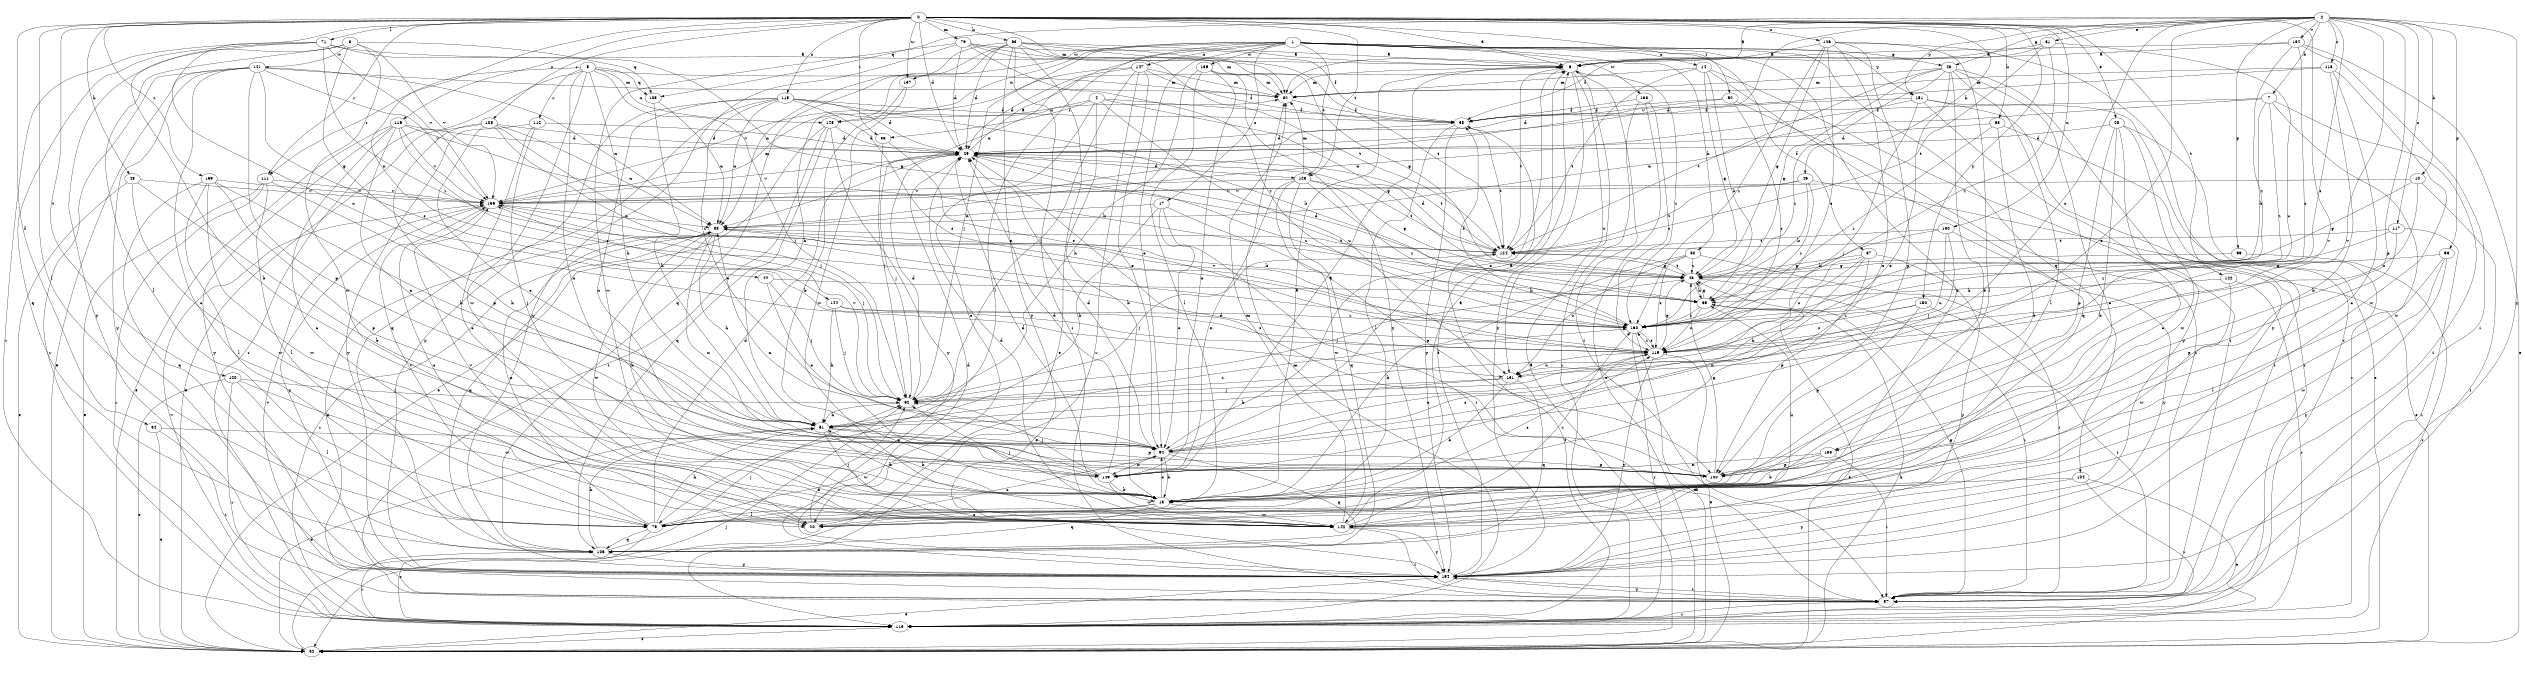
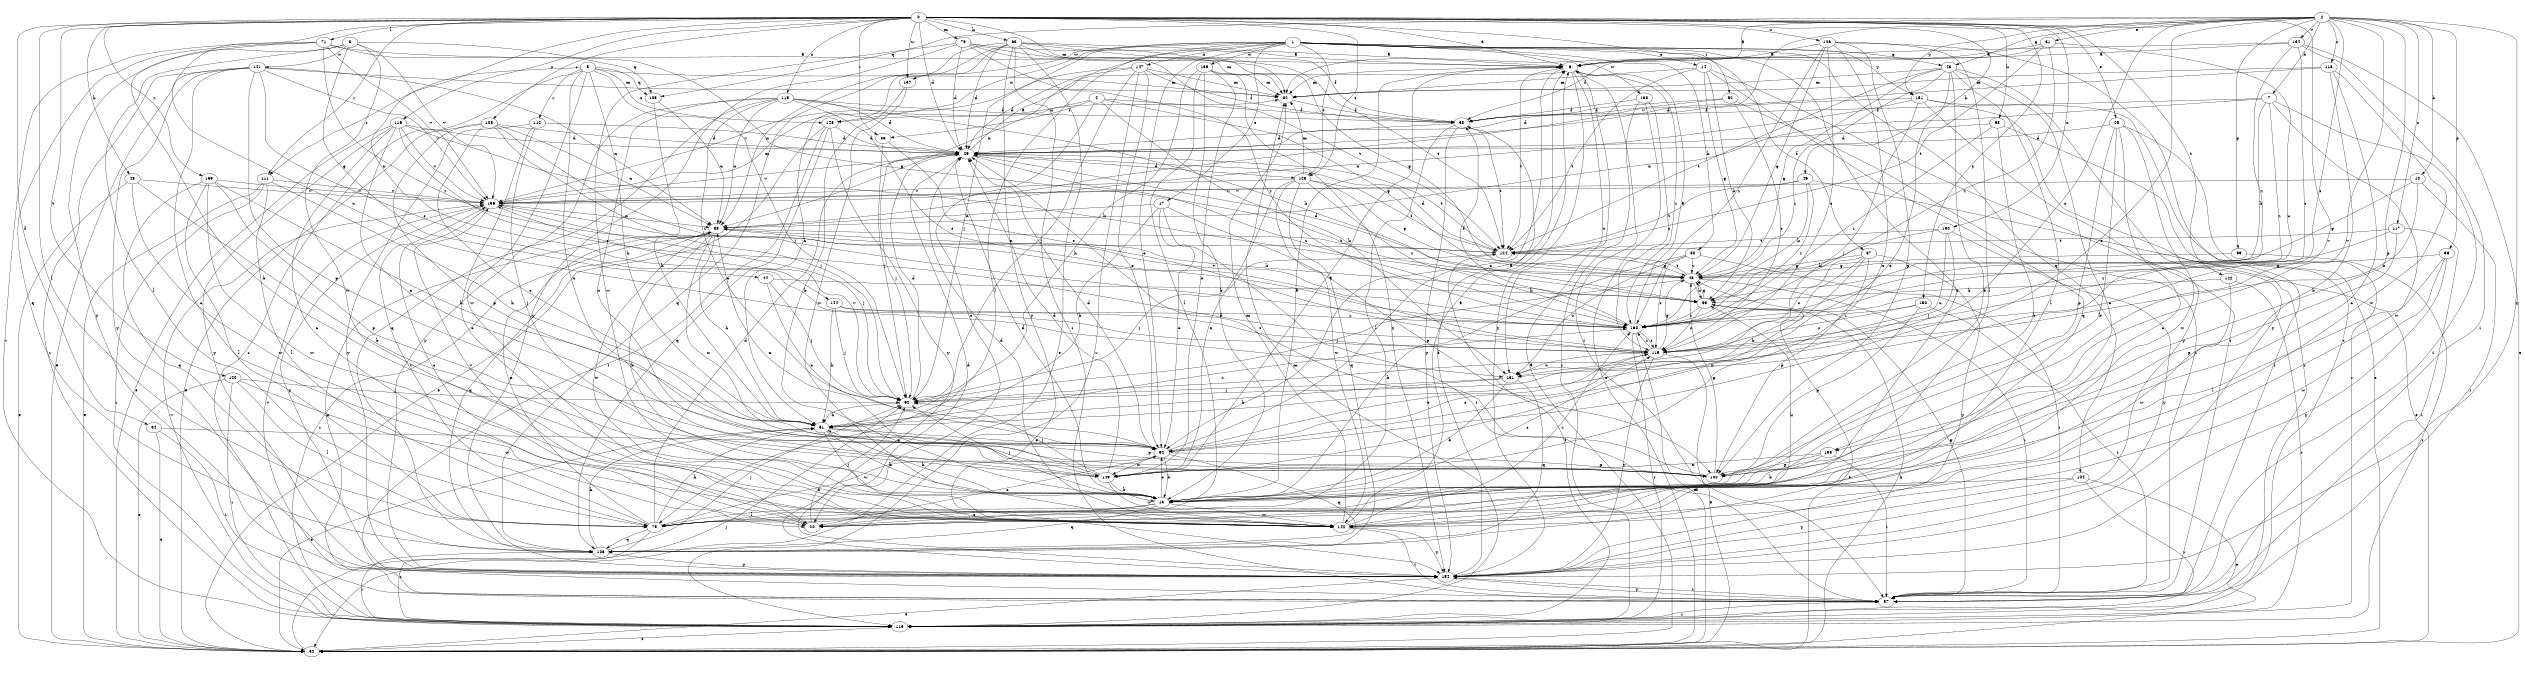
edge "160" -> "6": added, label "a"
edge "4" -> "131": label "u" -> "k"
edge "4" -> "13": now "139" -> "13"
